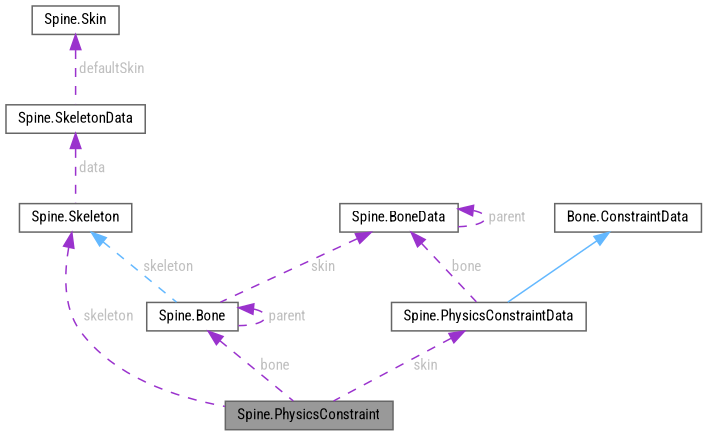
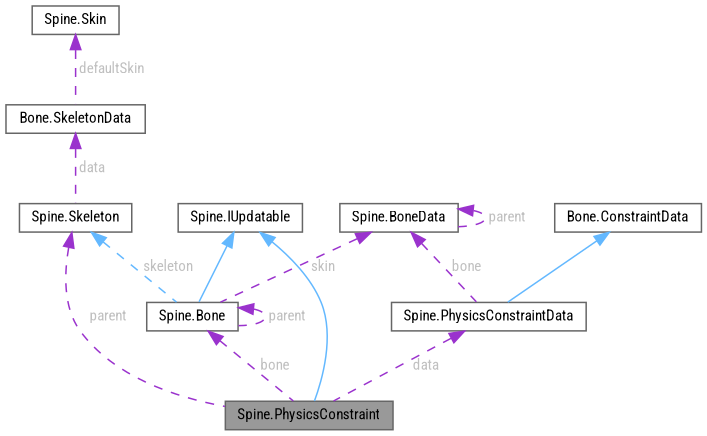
node "Spine.SkeletonData": label "Spine.SkeletonData" -> "Bone.SkeletonData"
node "Spine.IUpdatable": added
edge "Spine.PhysicsConstraint" -> "Spine.Skeleton": label " skeleton" -> " parent"
edge "Spine.PhysicsConstraint" -> "Spine.PhysicsConstraintData": label " skin" -> " data"
